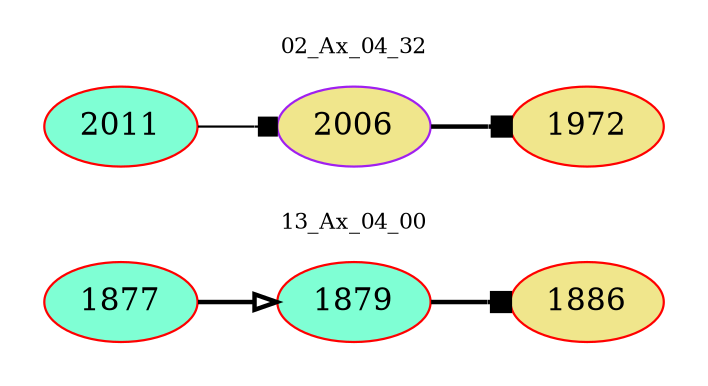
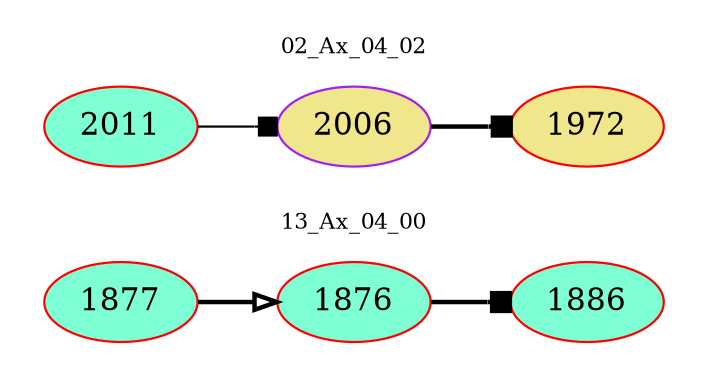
cluster "02_Ax_04_32": label "02_Ax_04_32" -> "02_Ax_04_02"
node "1879": label "1879" -> "1876"
node "1886": fillcolor khaki -> aquamarine
